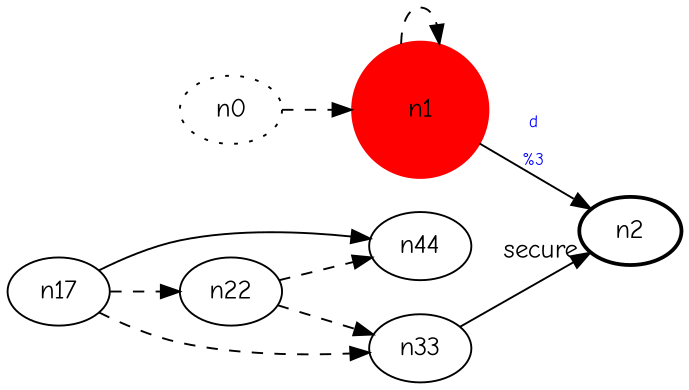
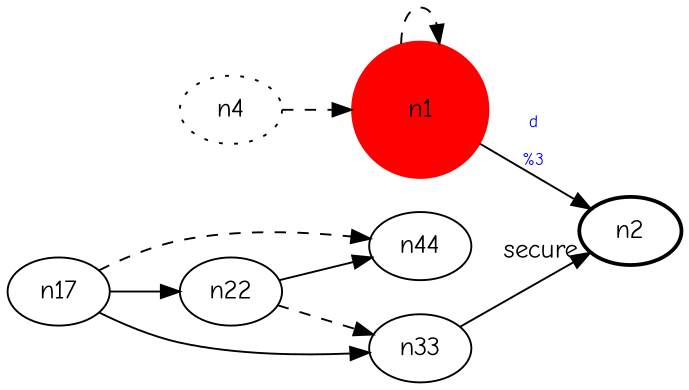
node "n0": label "n0" -> "n4"
edge "n17" -> "n44": style solid -> dashed
edge "n22" -> "n44": style dashed -> solid
edge "n17" -> "n22": style dashed -> solid
edge "n17" -> "n33": style dashed -> solid
